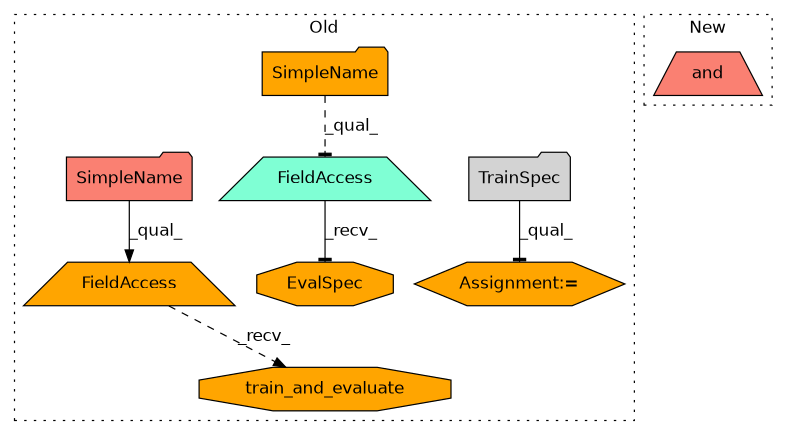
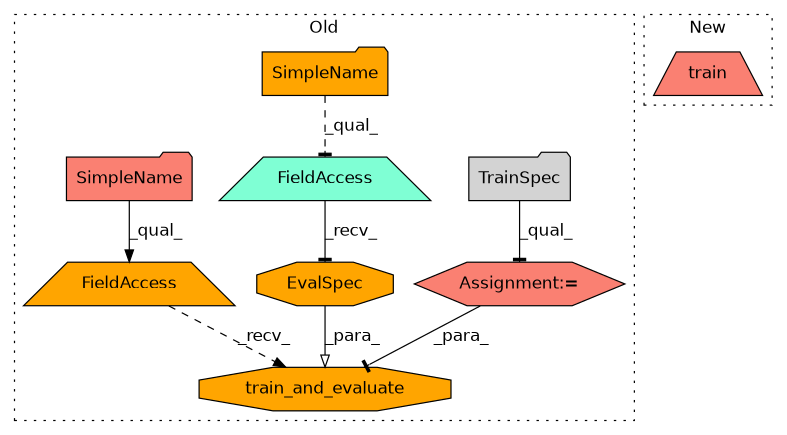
node "and": label "and" -> "train"
node "Assignment:=": fillcolor orange -> salmon
edge "EvalSpec" -> "train_and_evaluate": added, label "_para_"
edge "Assignment:=" -> "train_and_evaluate": added, label "_para_"
